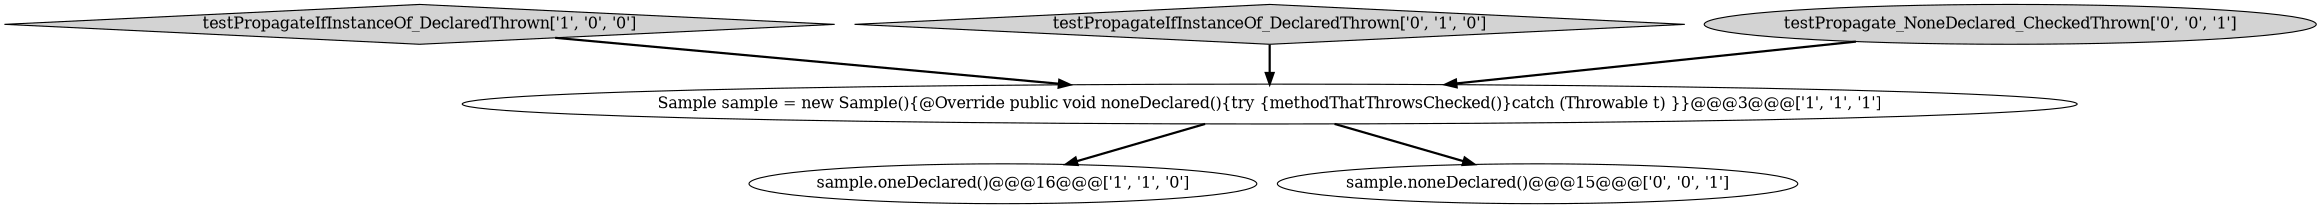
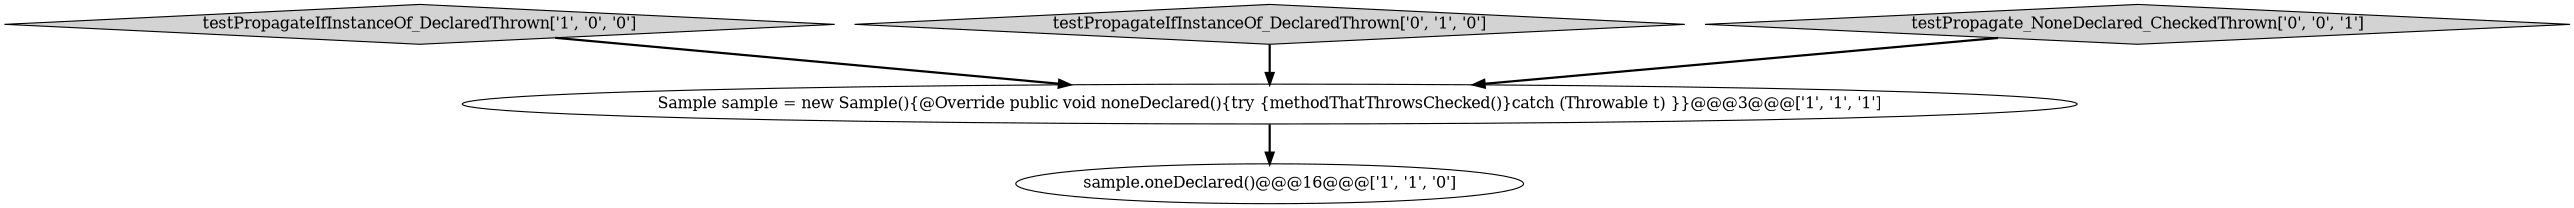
node "testPropagate_NoneDeclared_CheckedThrown['0', '0', '1']": shape ellipse -> diamond
node "sample.noneDeclared()@@@15@@@['0', '0', '1']": removed
